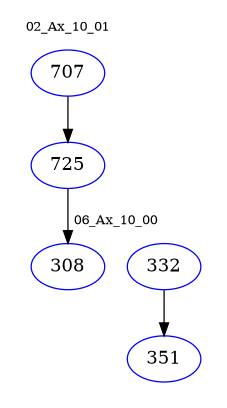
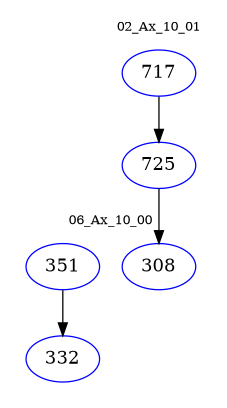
node "707": label "707" -> "717"
edge "332" -> "351": reversed
